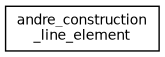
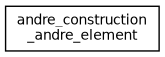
node "andre_construction _line_element": label "andre_construction _line_element" -> "andre_construction _andre_element"
